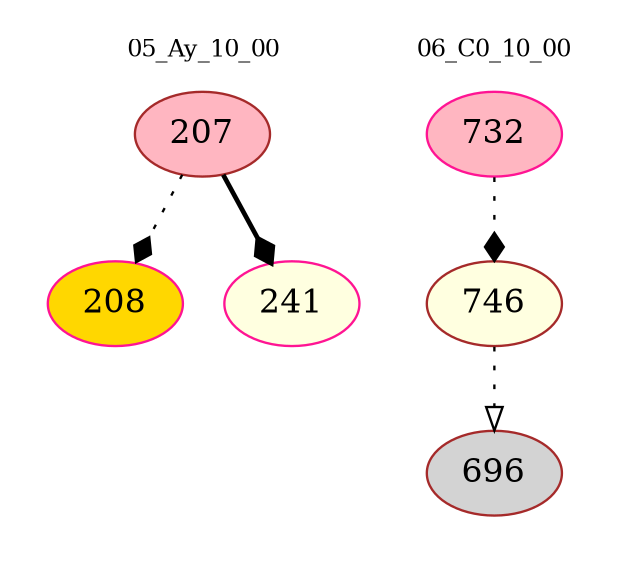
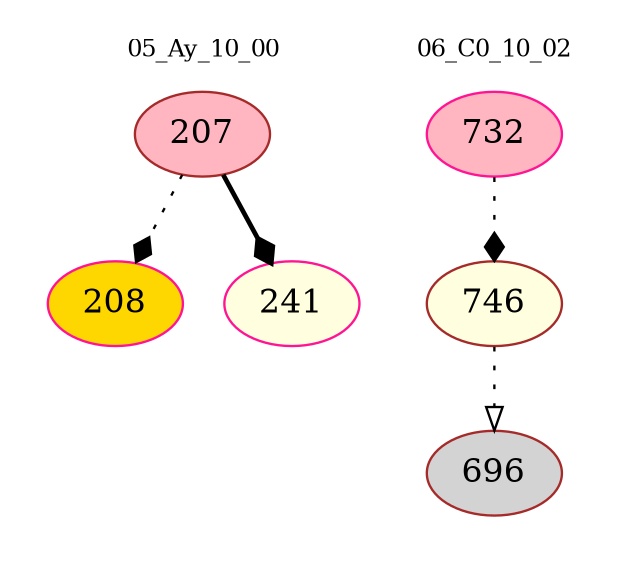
cluster "06_C0_10_00": label "06_C0_10_00" -> "06_C0_10_02"
